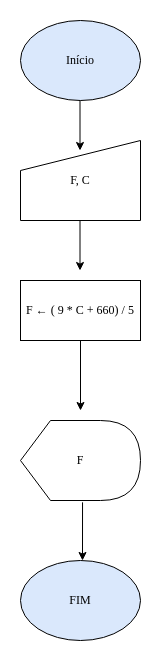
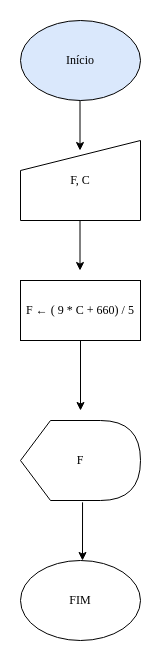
node "FIM": fillcolor #dae8fc -> #ffffff
